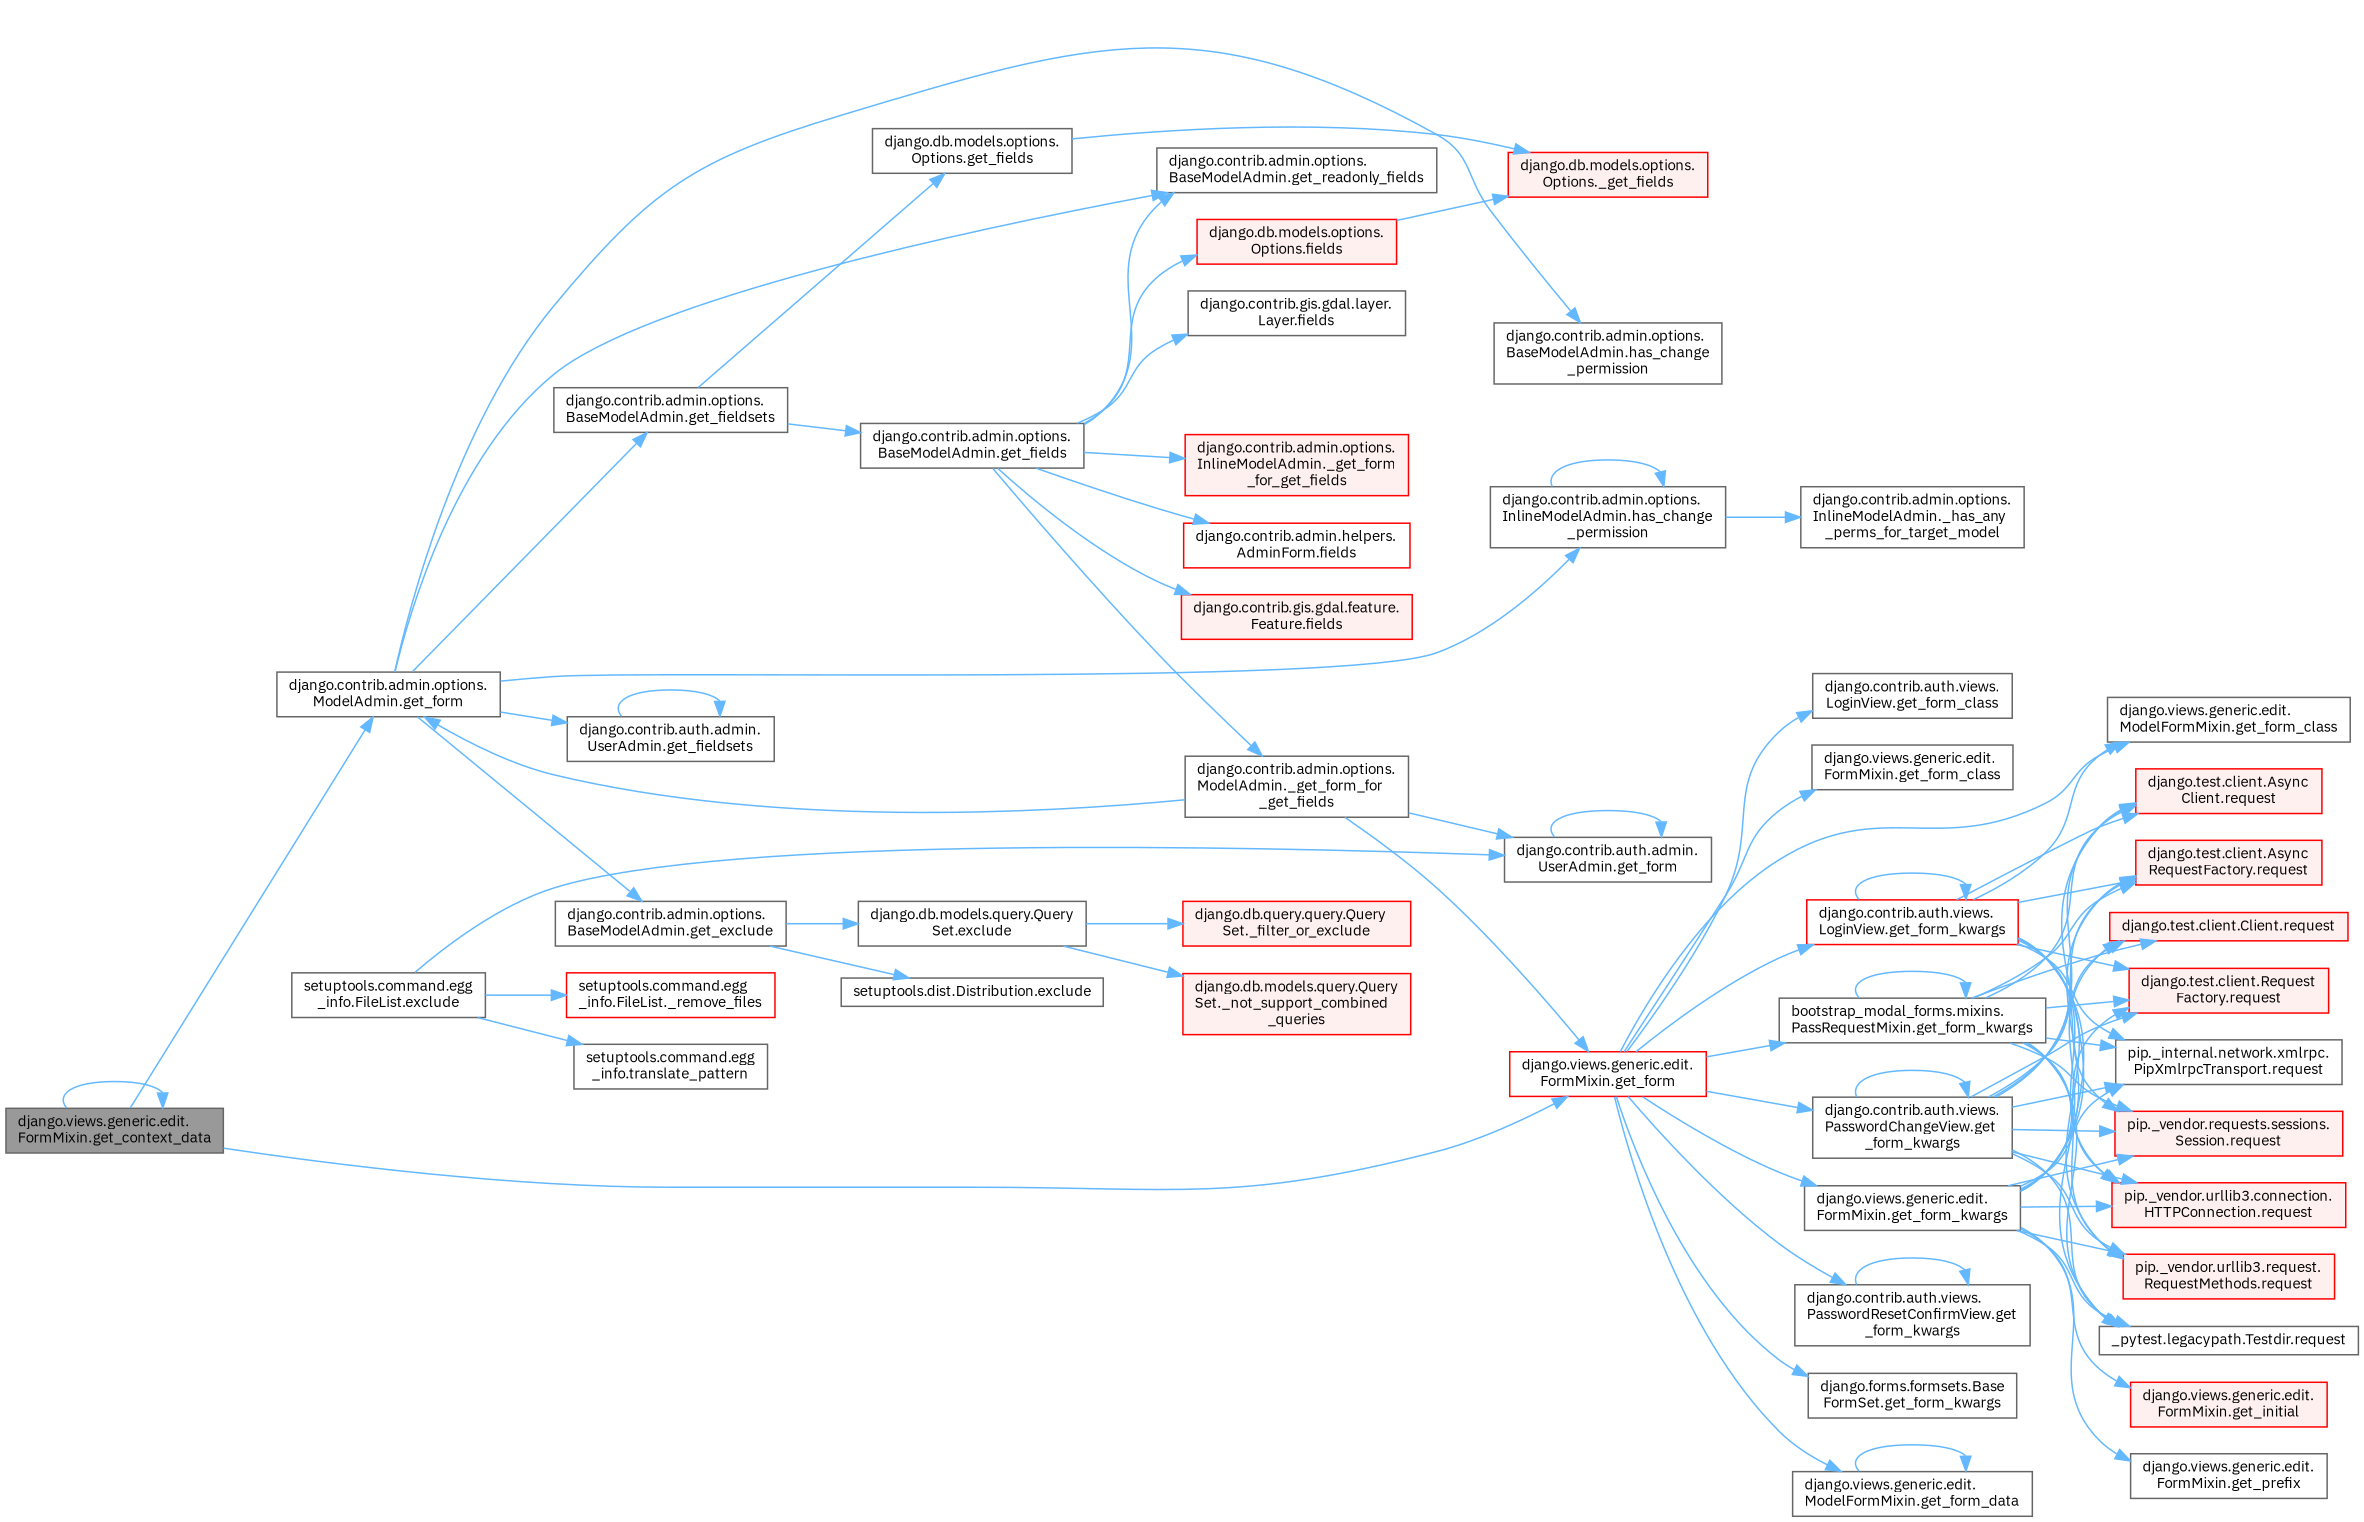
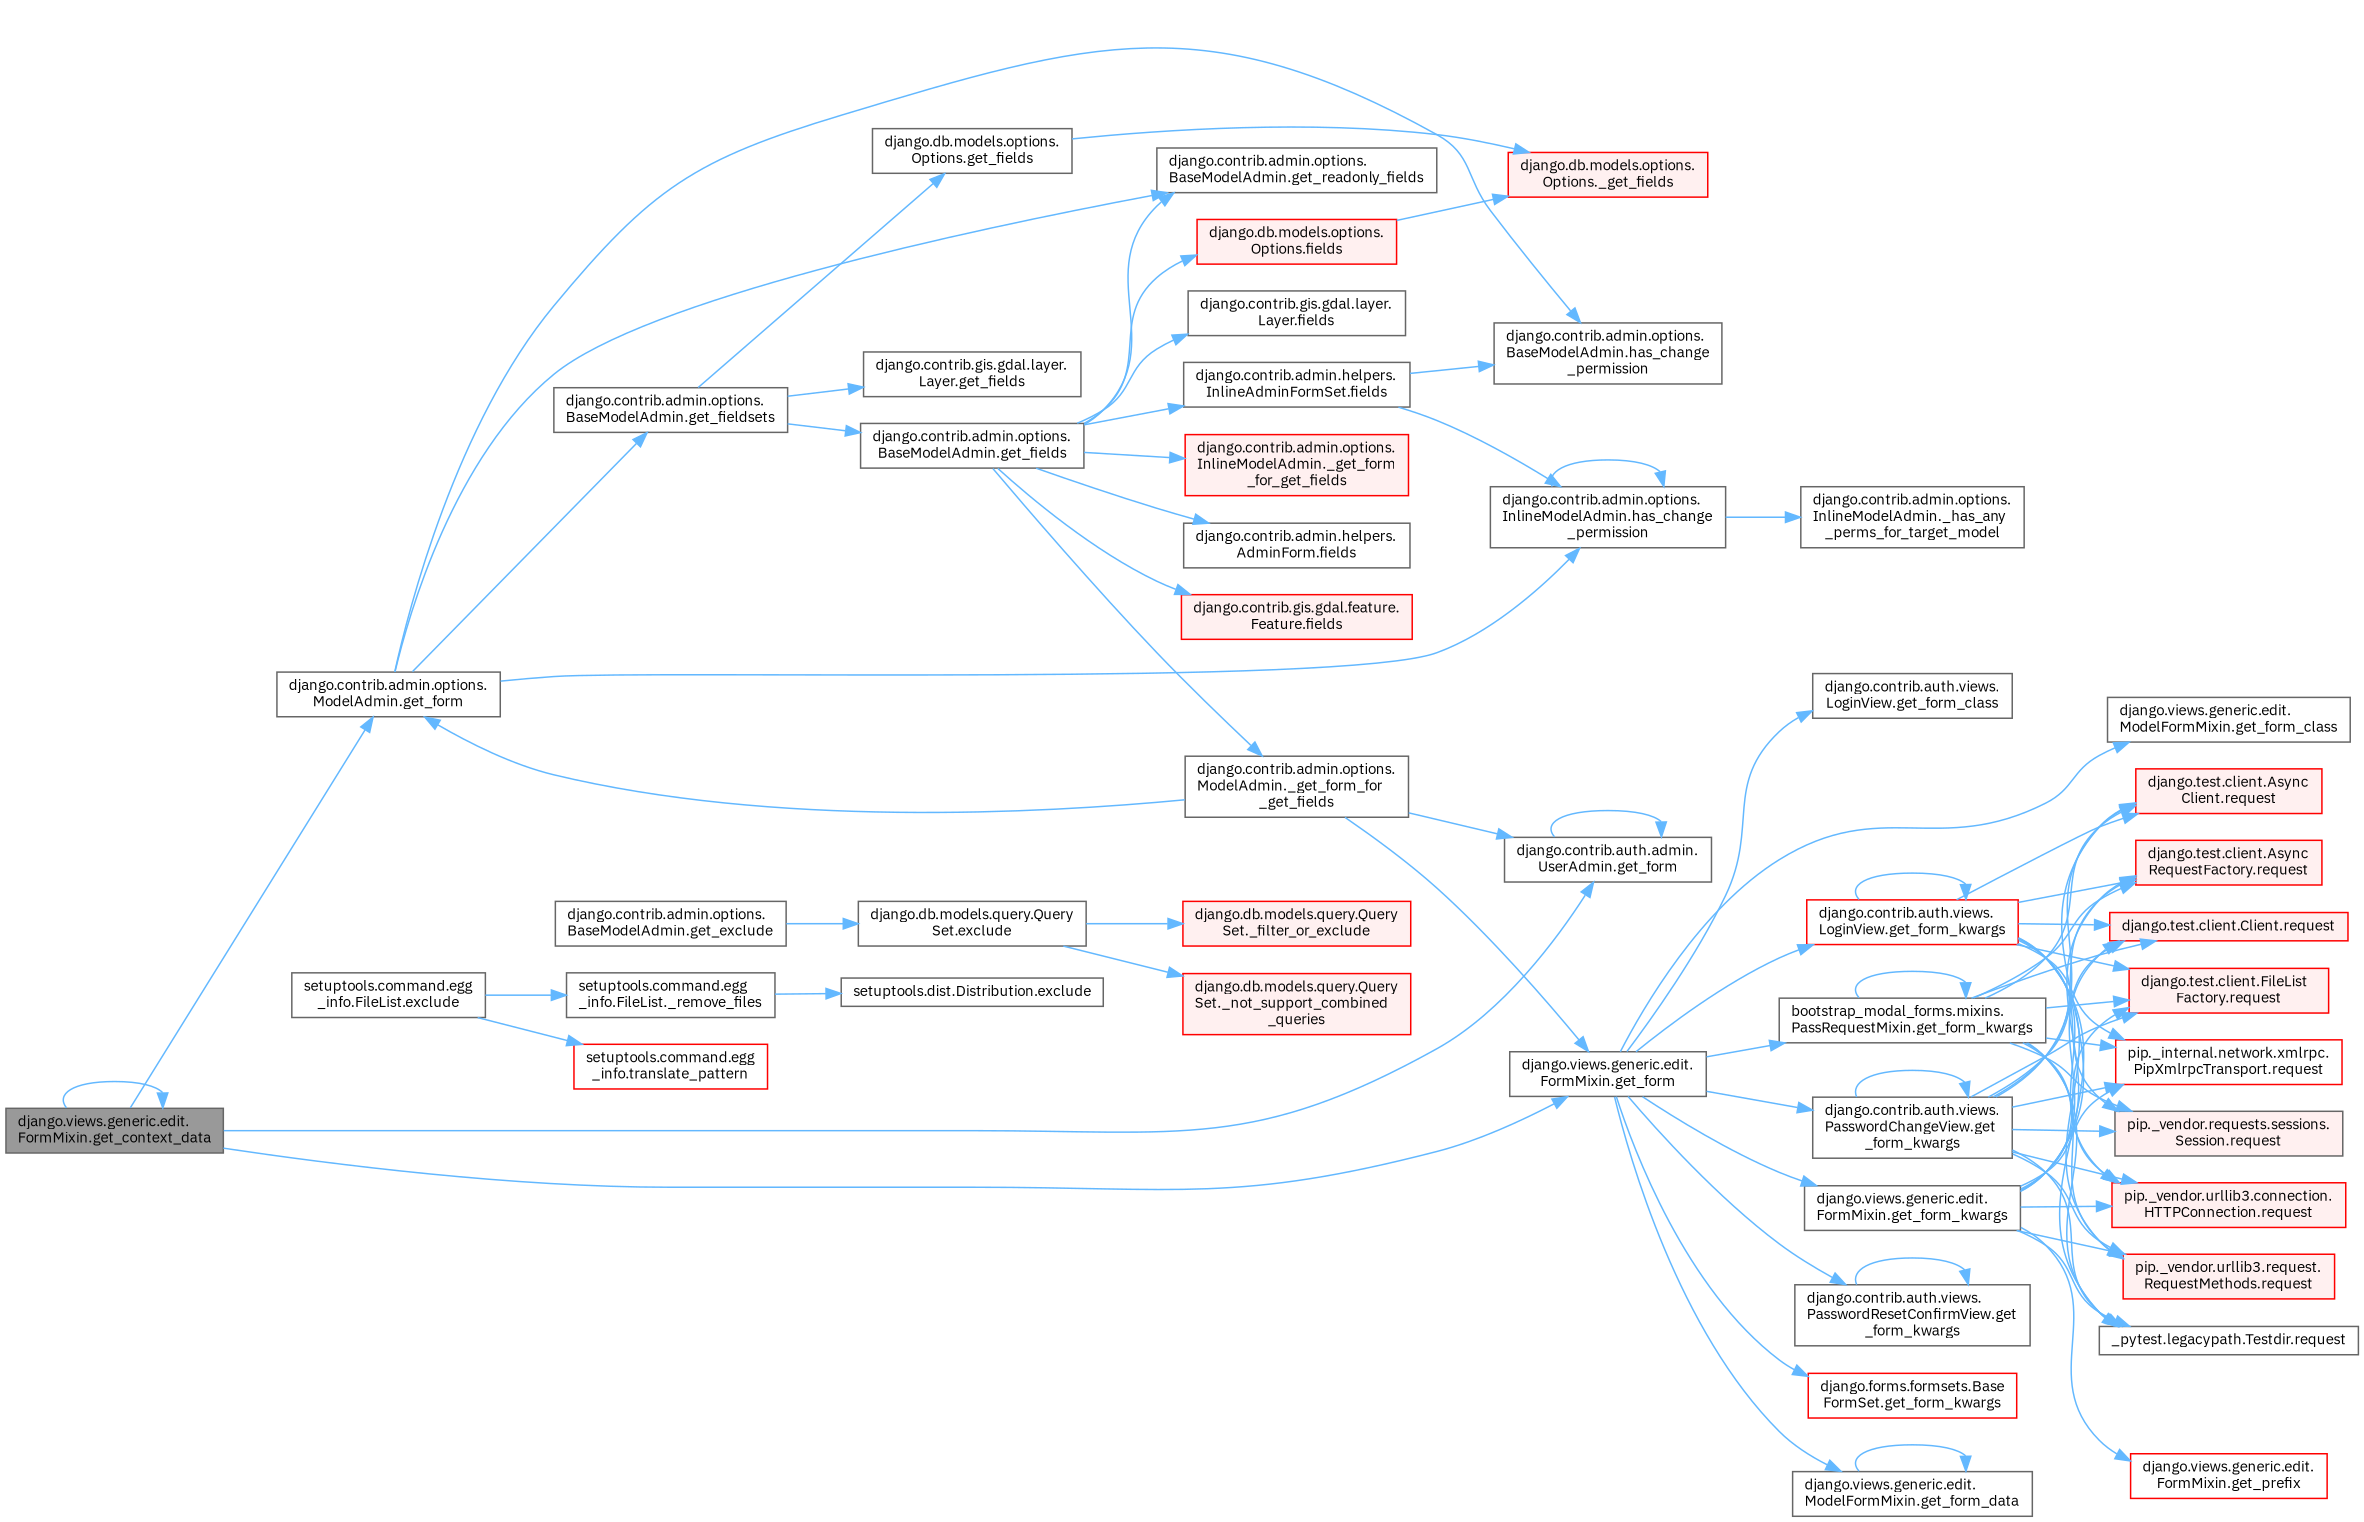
node "django.contrib.gis.gdal.layer. Layer.get_fields": added
node "django.contrib.admin.helpers. InlineAdminFormSet.fields": added
node "django.contrib.admin.helpers. AdminForm.fields": color red -> grey40
node "django.contrib.auth.admin. UserAdmin.get_fieldsets": removed
node "django.views.generic.edit. FormMixin.get_form_class": removed
edge "django.contrib.admin.options. ModelAdmin.get_form" -> "django.contrib.admin.options. BaseModelAdmin.get_exclude": removed
edge "django.contrib.auth.views. LoginView.get_form_kwargs" -> "django.views.generic.edit. ModelFormMixin.get_form_class": now "django.contrib.auth.views. LoginView.get_form_kwargs" -> "django.test.client.Client.request"
edge "setuptools.command.egg _info.FileList.exclude" -> "django.contrib.auth.admin. UserAdmin.get_form": now "django.views.generic.edit. FormMixin.get_context_data" -> "django.contrib.auth.admin. UserAdmin.get_form"
node "django.db.query.query.Query Set._filter_or_exclude": label "django.db.query.query.Query Set._filter_or_exclude" -> "django.db.models.query.Query Set._filter_or_exclude"
edge "django.contrib.admin.options. BaseModelAdmin.get_exclude" -> "setuptools.dist.Distribution.exclude": now "setuptools.command.egg _info.FileList._remove_files" -> "setuptools.dist.Distribution.exclude"
node "django.test.client.Request Factory.request": label "django.test.client.Request Factory.request" -> "django.test.client.FileList Factory.request"
node "setuptools.command.egg _info.FileList._remove_files": color red -> grey40
node "pip._internal.network.xmlrpc. PipXmlrpcTransport.request": color grey40 -> red
node "setuptools.command.egg _info.translate_pattern": color grey40 -> red
node "django.views.generic.edit. FormMixin.get_form": color red -> grey40
node "pip._vendor.requests.sessions. Session.request": color red -> grey40
edge "django.views.generic.edit. FormMixin.get_form_kwargs" -> "pip._vendor.requests.sessions. Session.request": removed
node "django.forms.formsets.Base FormSet.get_form_kwargs": color grey40 -> red
node "django.views.generic.edit. FormMixin.get_initial": removed
node "django.views.generic.edit. FormMixin.get_prefix": color grey40 -> red
